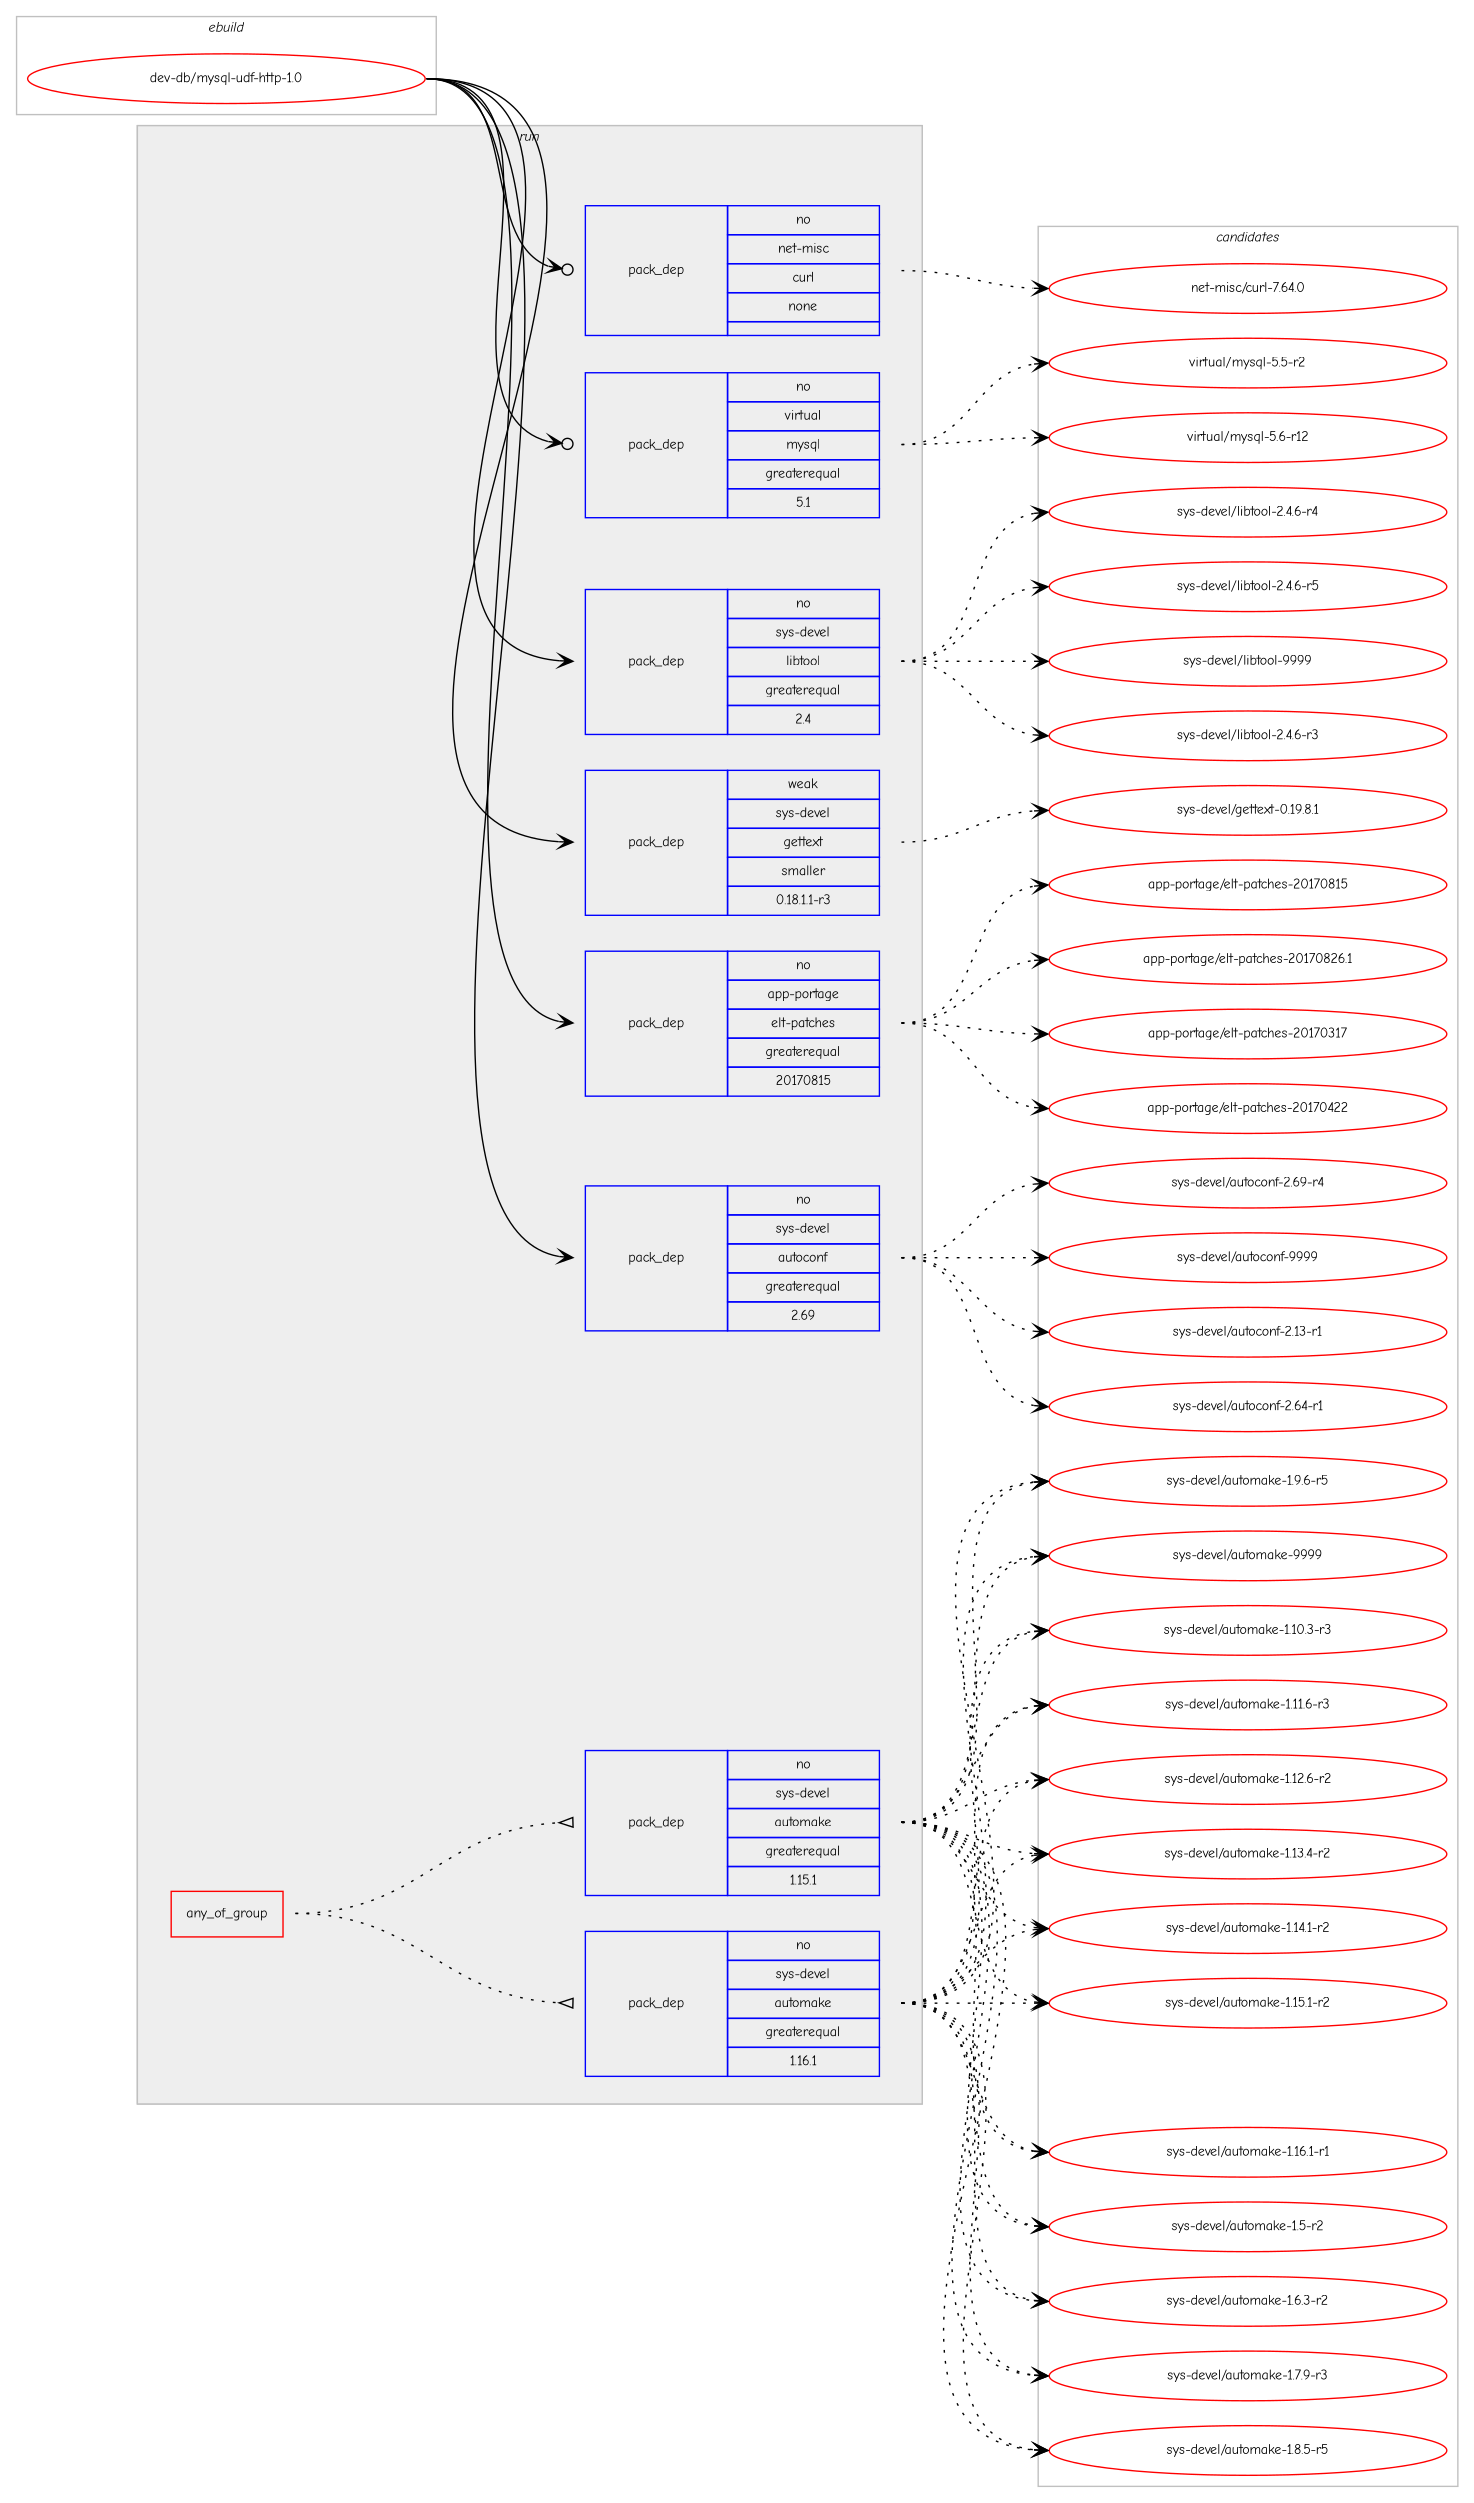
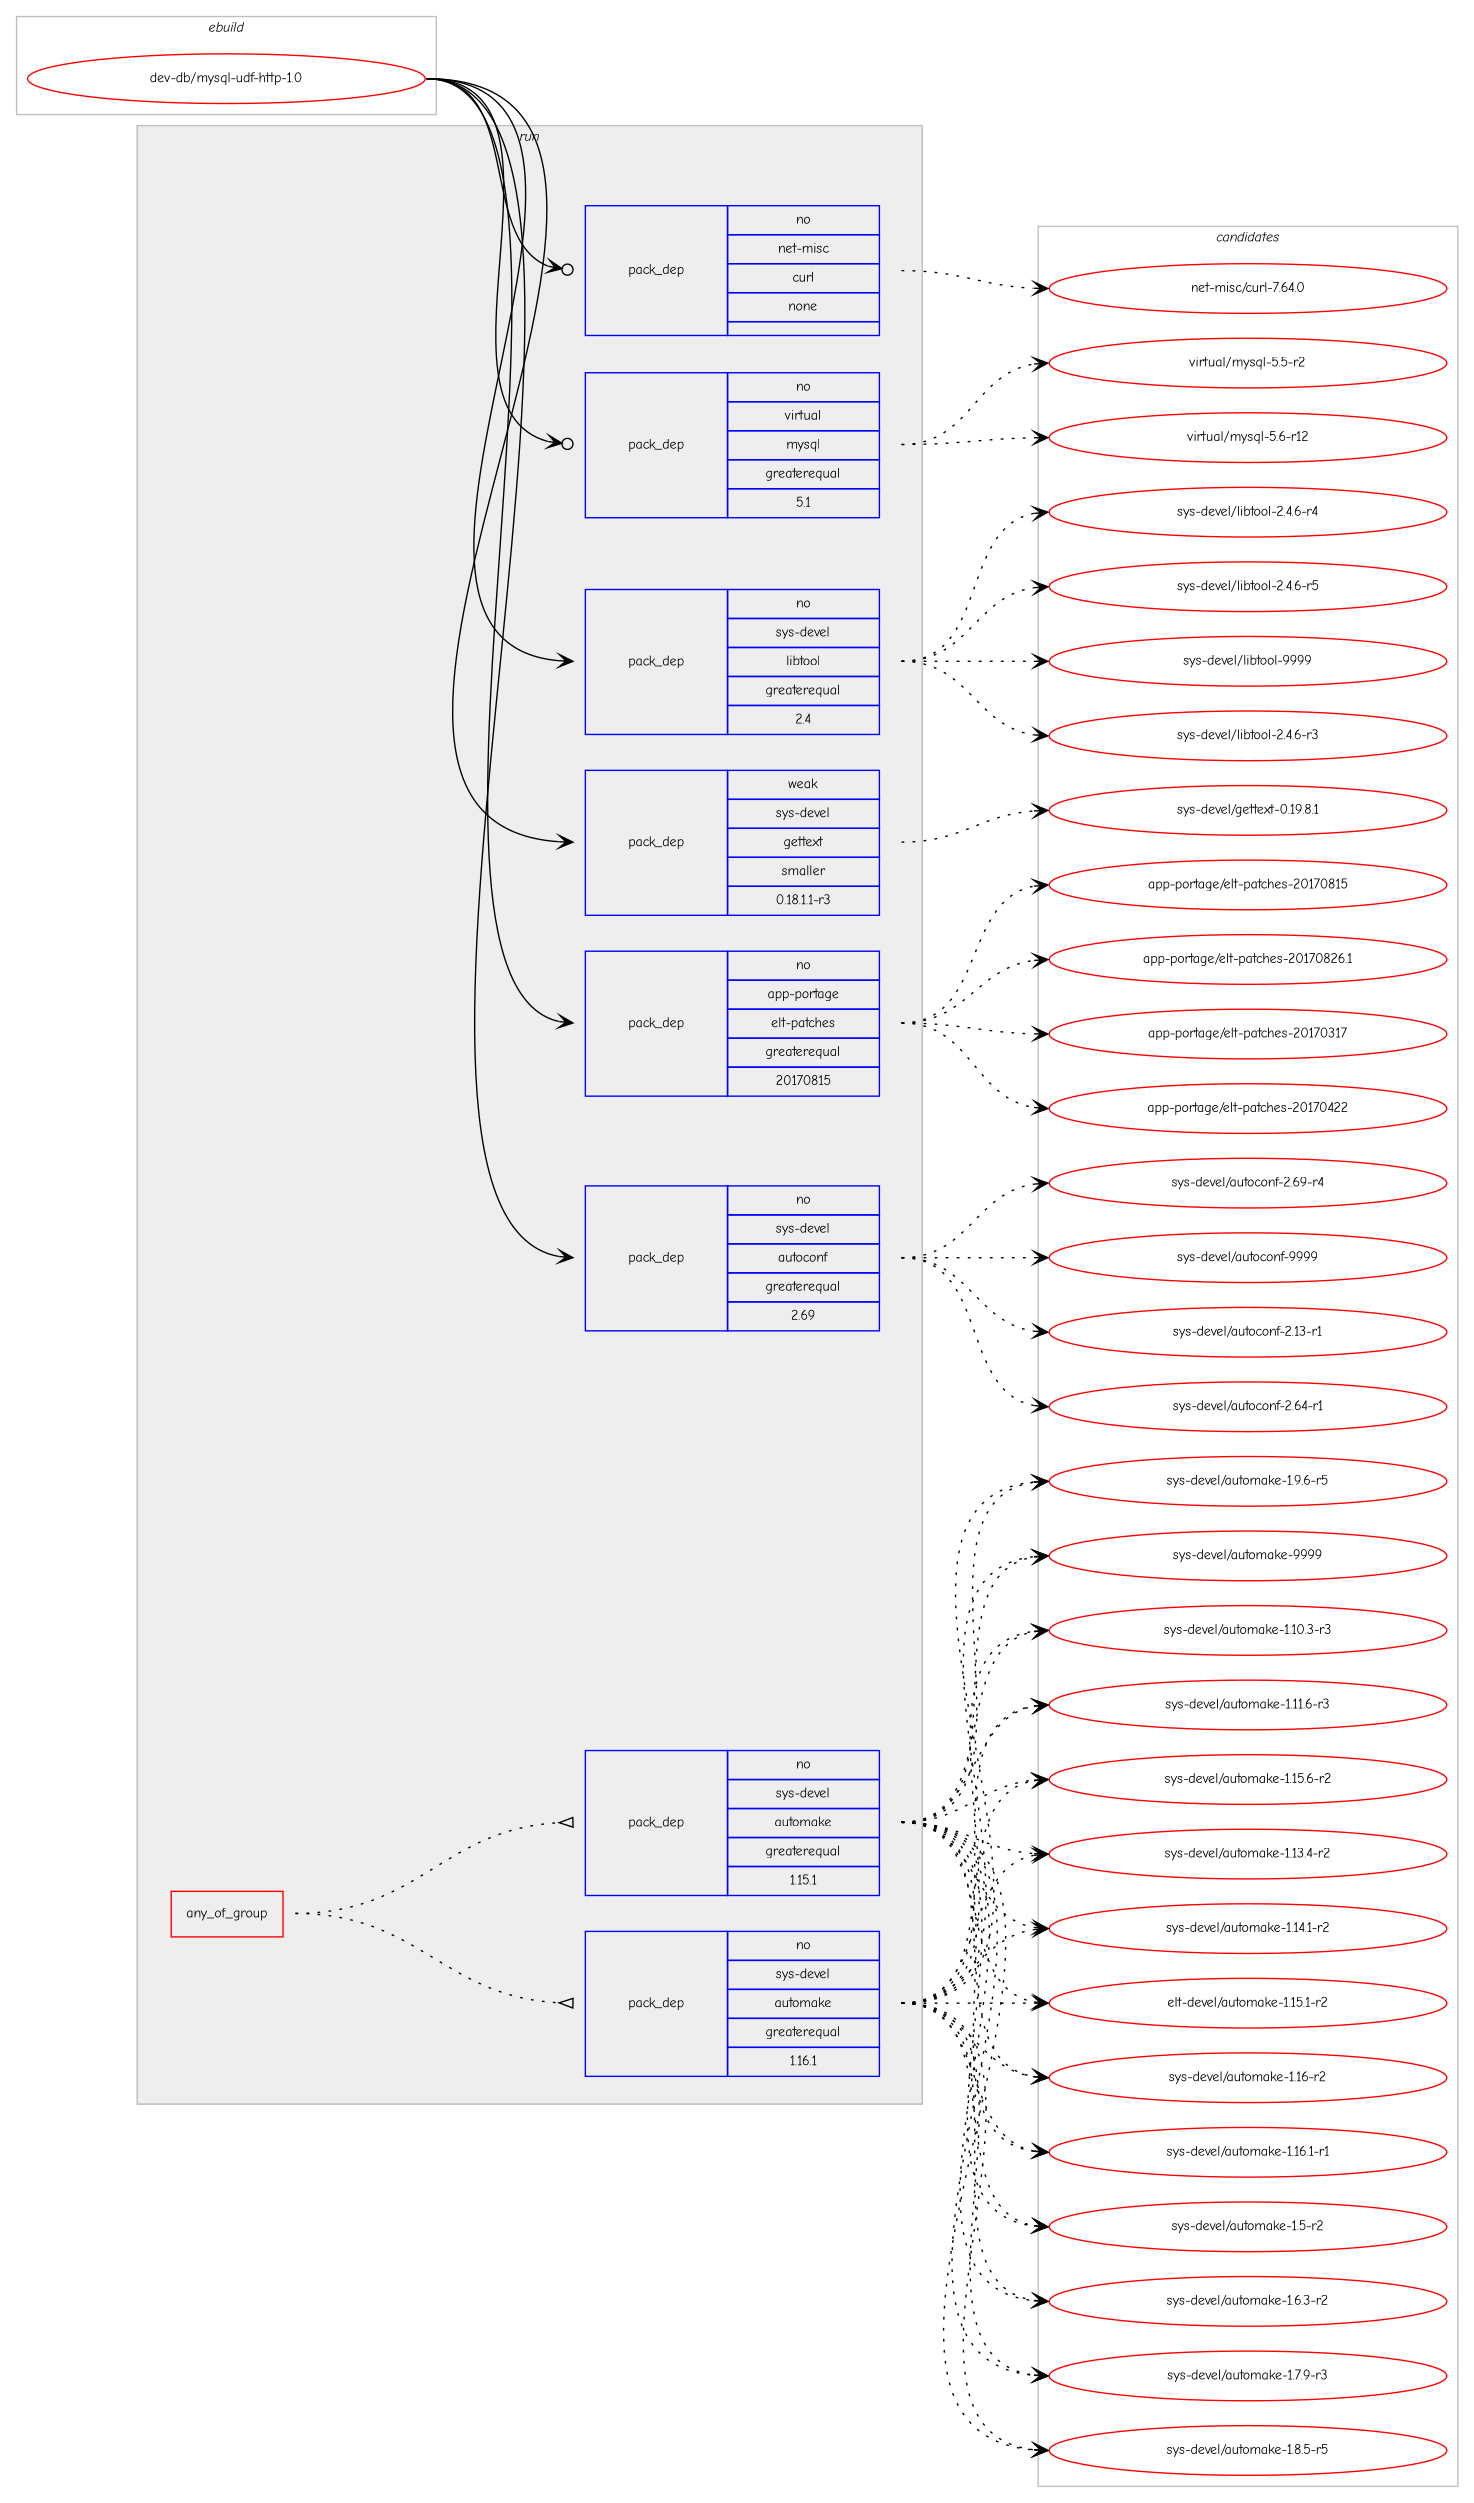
node "sys-devel/automake-1.12.6-r2": label "sys-devel/automake-1.12.6-r2" -> "sys-devel/automake-1.15.6-r2"
node "sys-devel/automake-1.15.1-r2": label "sys-devel/automake-1.15.1-r2" -> "elt-devel/automake-1.15.1-r2"
node "sys-devel/automake-1.16-r2": added
